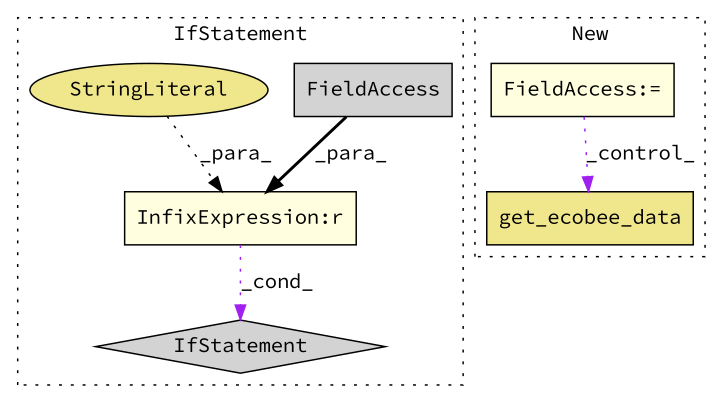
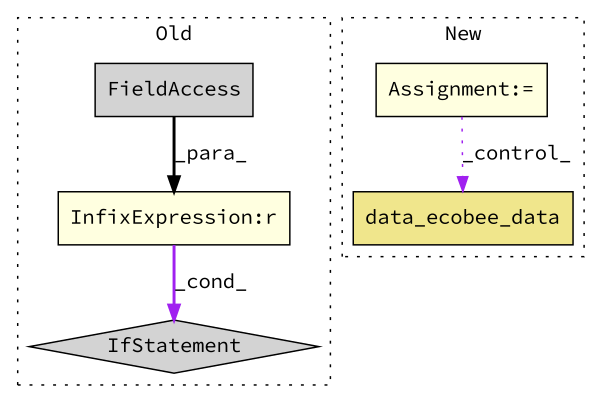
cluster "IfStatement": label "IfStatement" -> "Old"
node "StringLiteral": removed
node "FieldAccess:=": label "FieldAccess:=" -> "Assignment:="
node "get_ecobee_data": label "get_ecobee_data" -> "data_ecobee_data"
edge "InfixExpression:r" -> "IfStatement": style dotted -> bold
